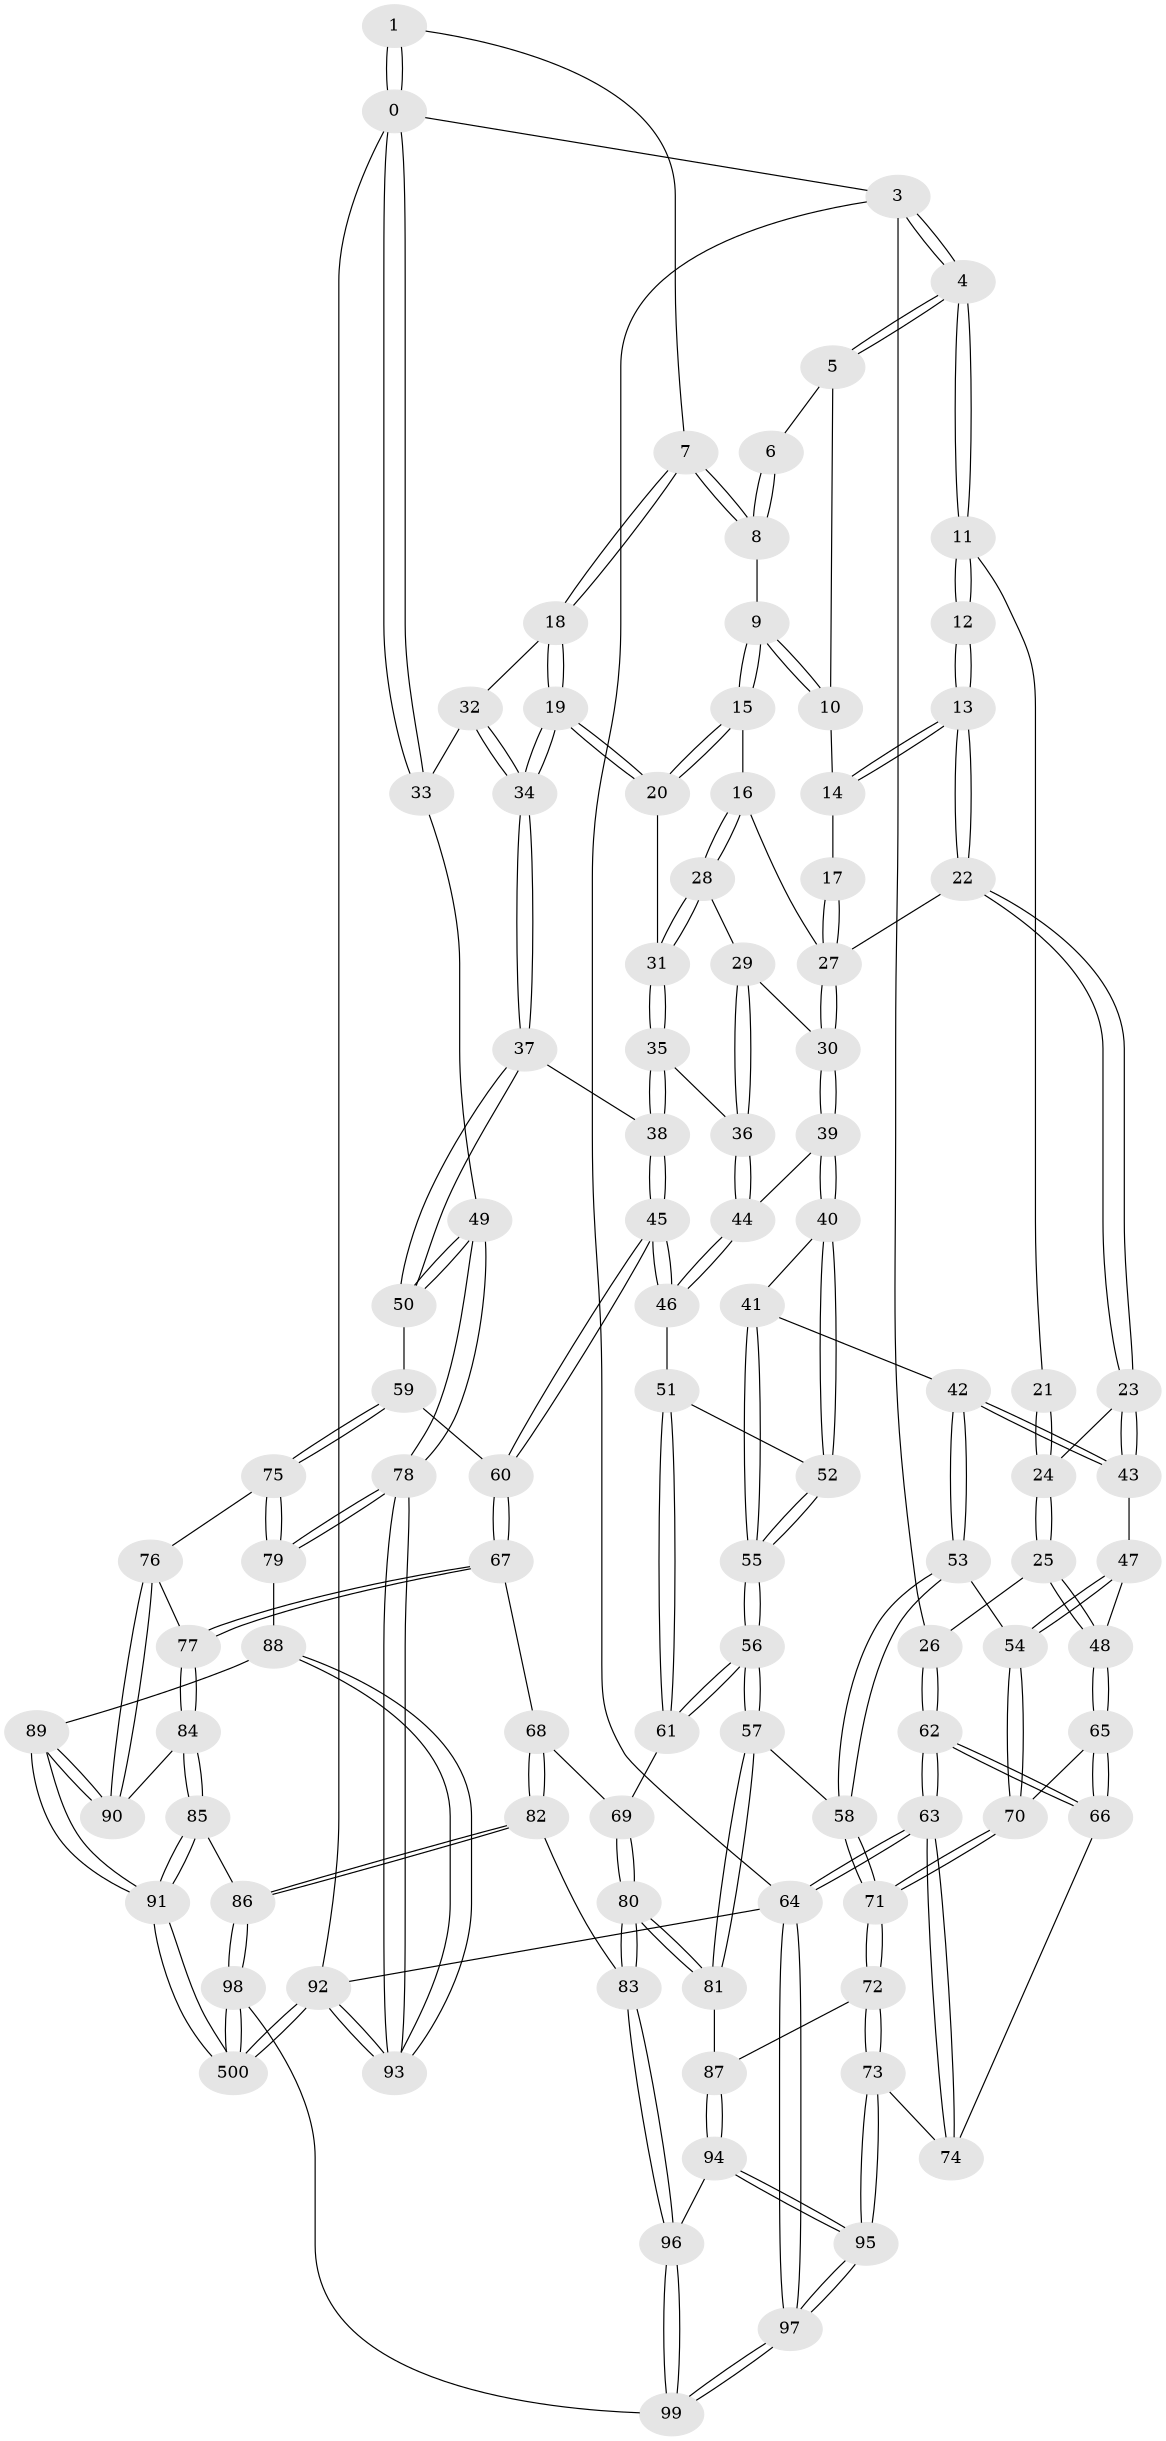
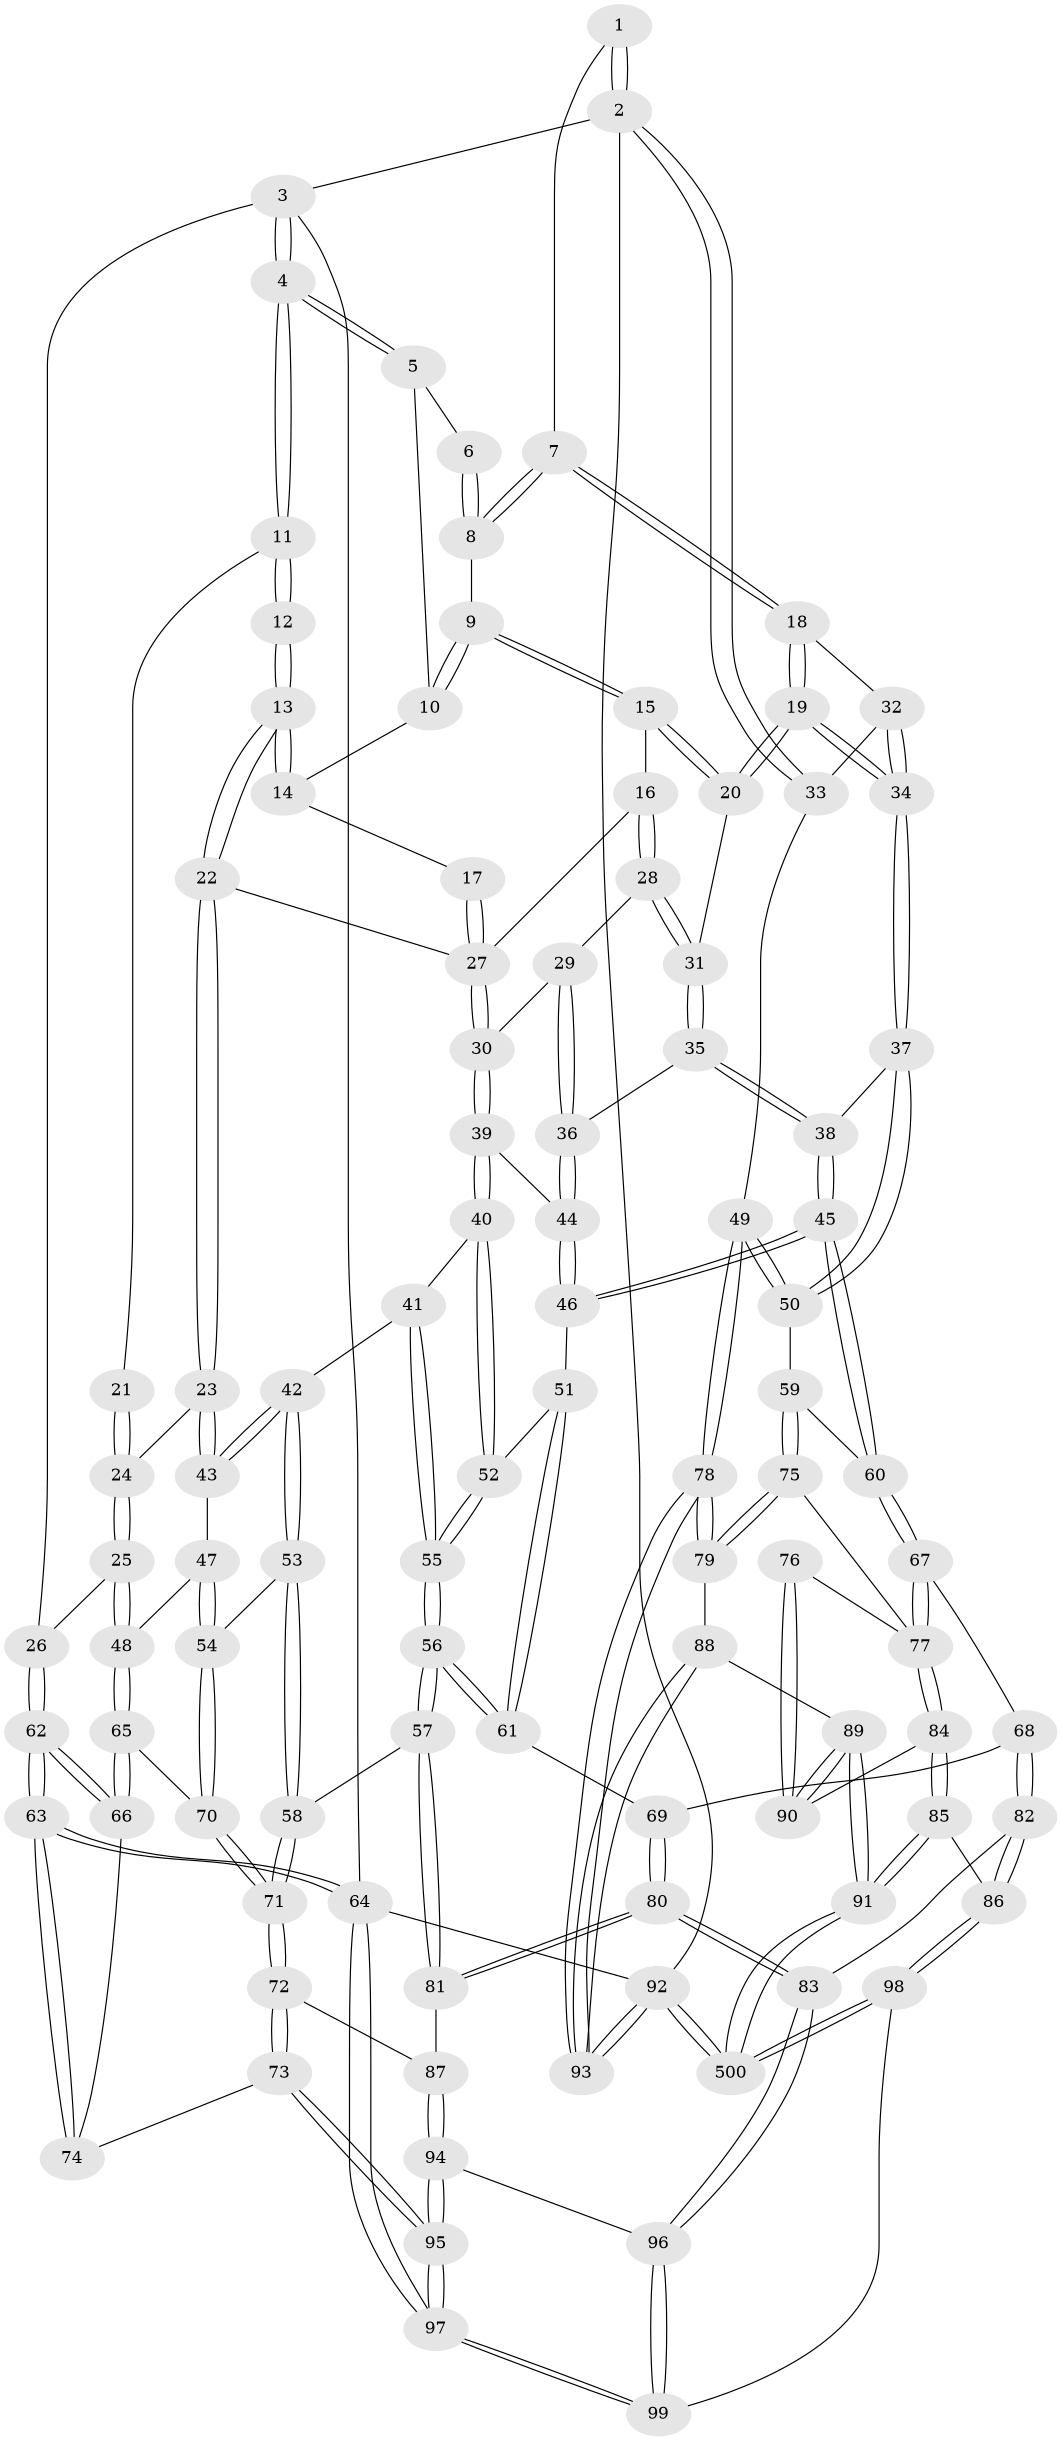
node "0": label "0" -> "2"
edge "75" -- "76": now "75" -- "77"
